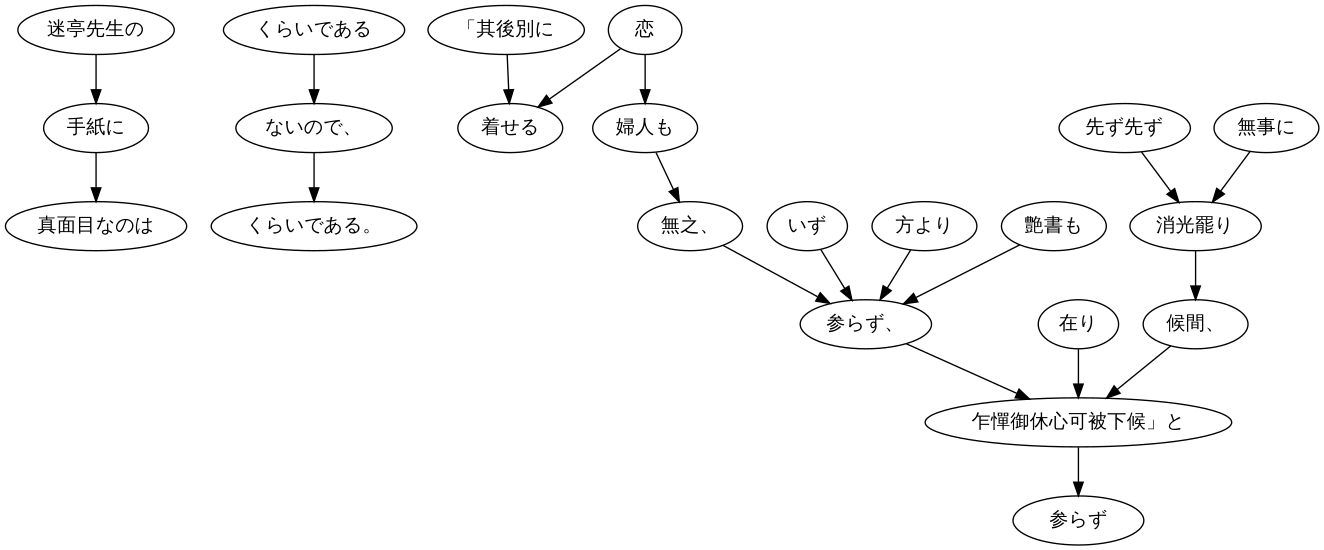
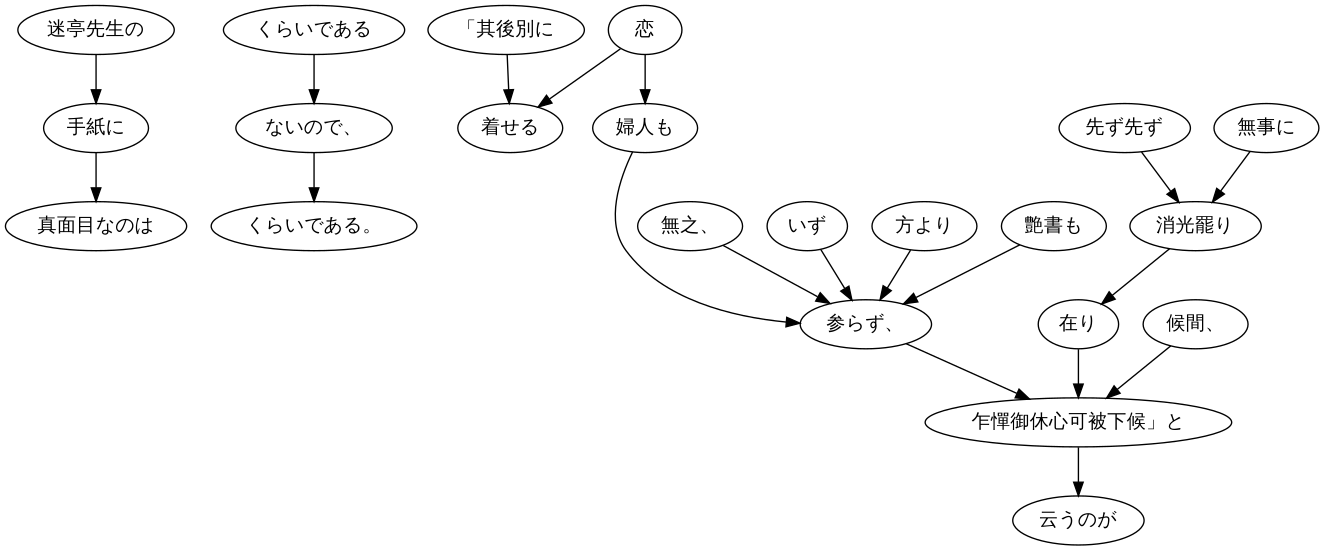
edge "婦人も" -> "無之、": now "婦人も" -> "参らず、"
edge "消光罷り" -> "候間、": now "消光罷り" -> "在り"
node "参らず": label "参らず" -> "云うのが"
